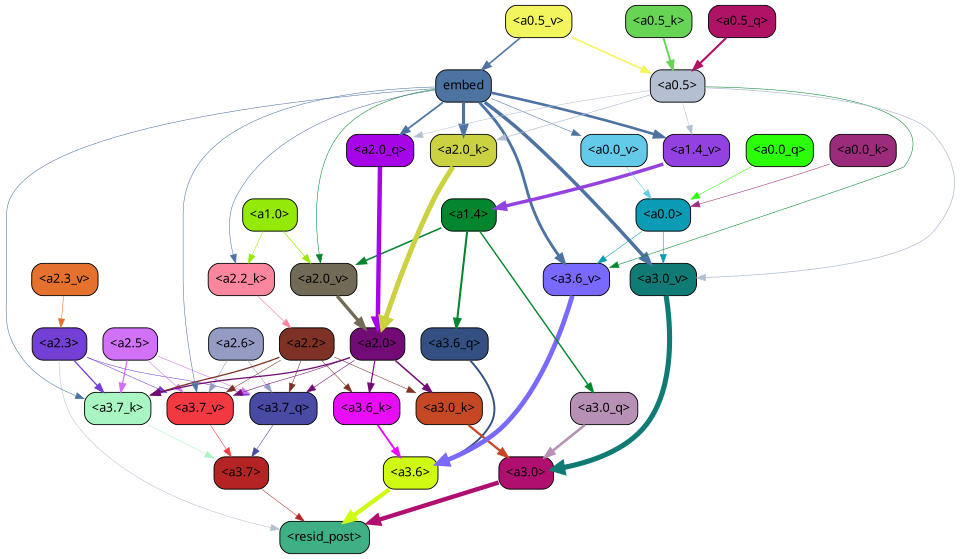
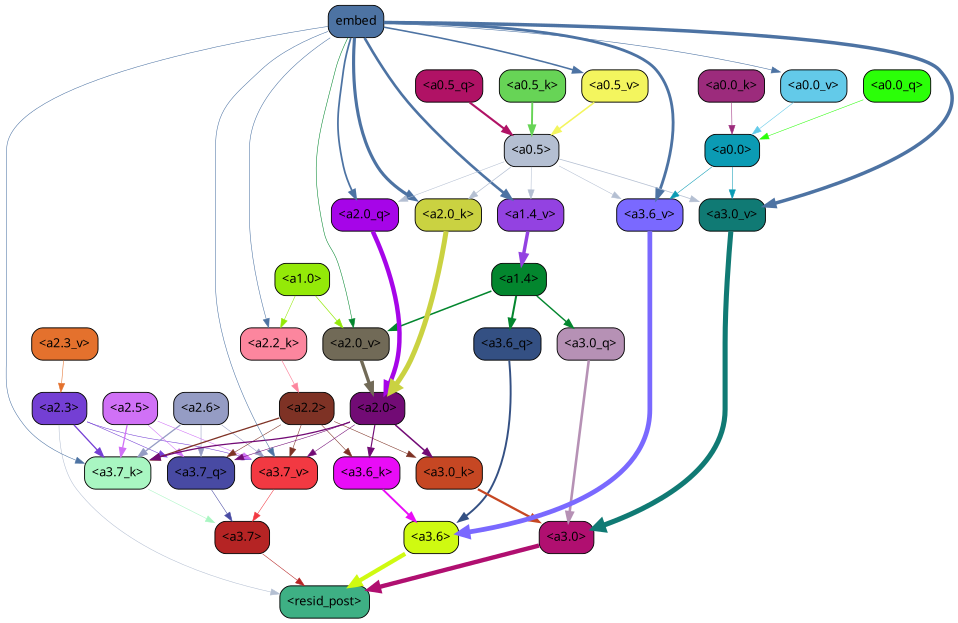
edge "<a0.5_v>" -> "embed": reversed
edge "<a0.5>" -> "<a3.6_v>": color #03862e -> #b4bfd2
edge "<a2.6>" -> "<a3.7_k>": added
